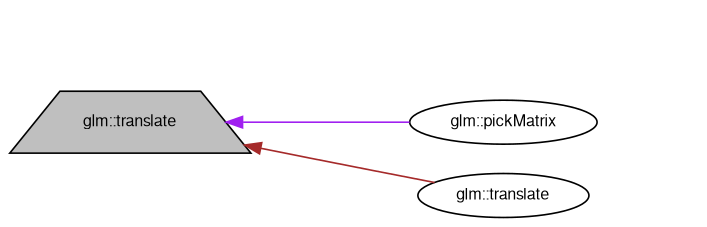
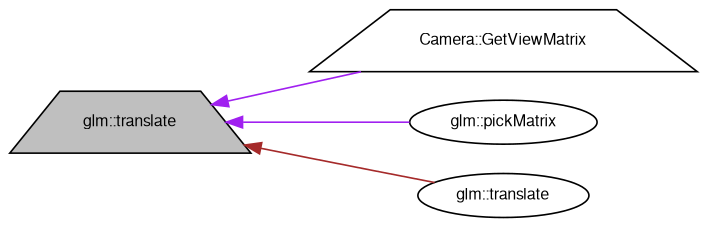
node "Camera::GetViewMatrix": added
